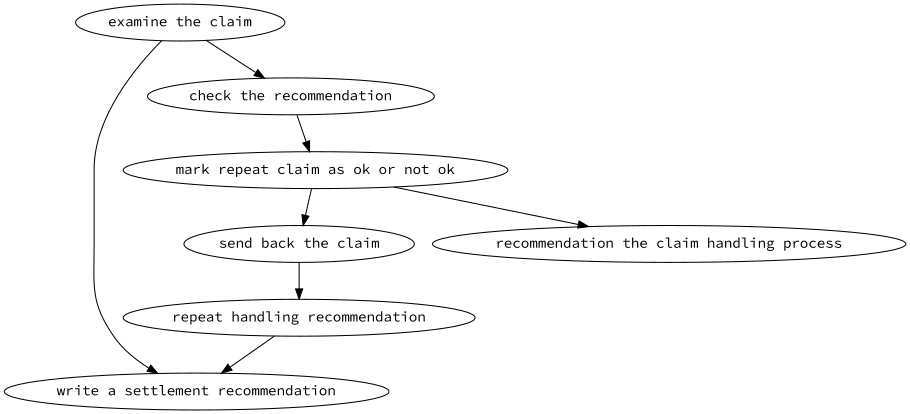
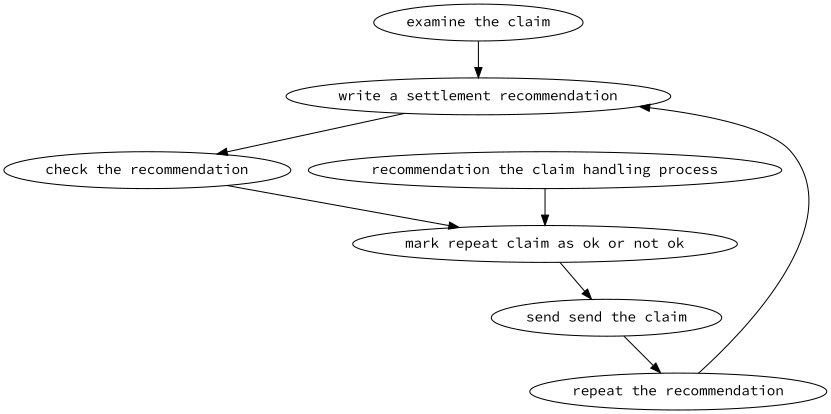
edge "examine the claim" -> "check the recommendation": now "write a settlement recommendation" -> "check the recommendation"
edge "mark repeat claim as ok or not ok" -> "recommendation the claim handling process": reversed
node "send back the claim": label "send back the claim" -> "send send the claim"
node "repeat handling recommendation": label "repeat handling recommendation" -> "repeat the recommendation"
